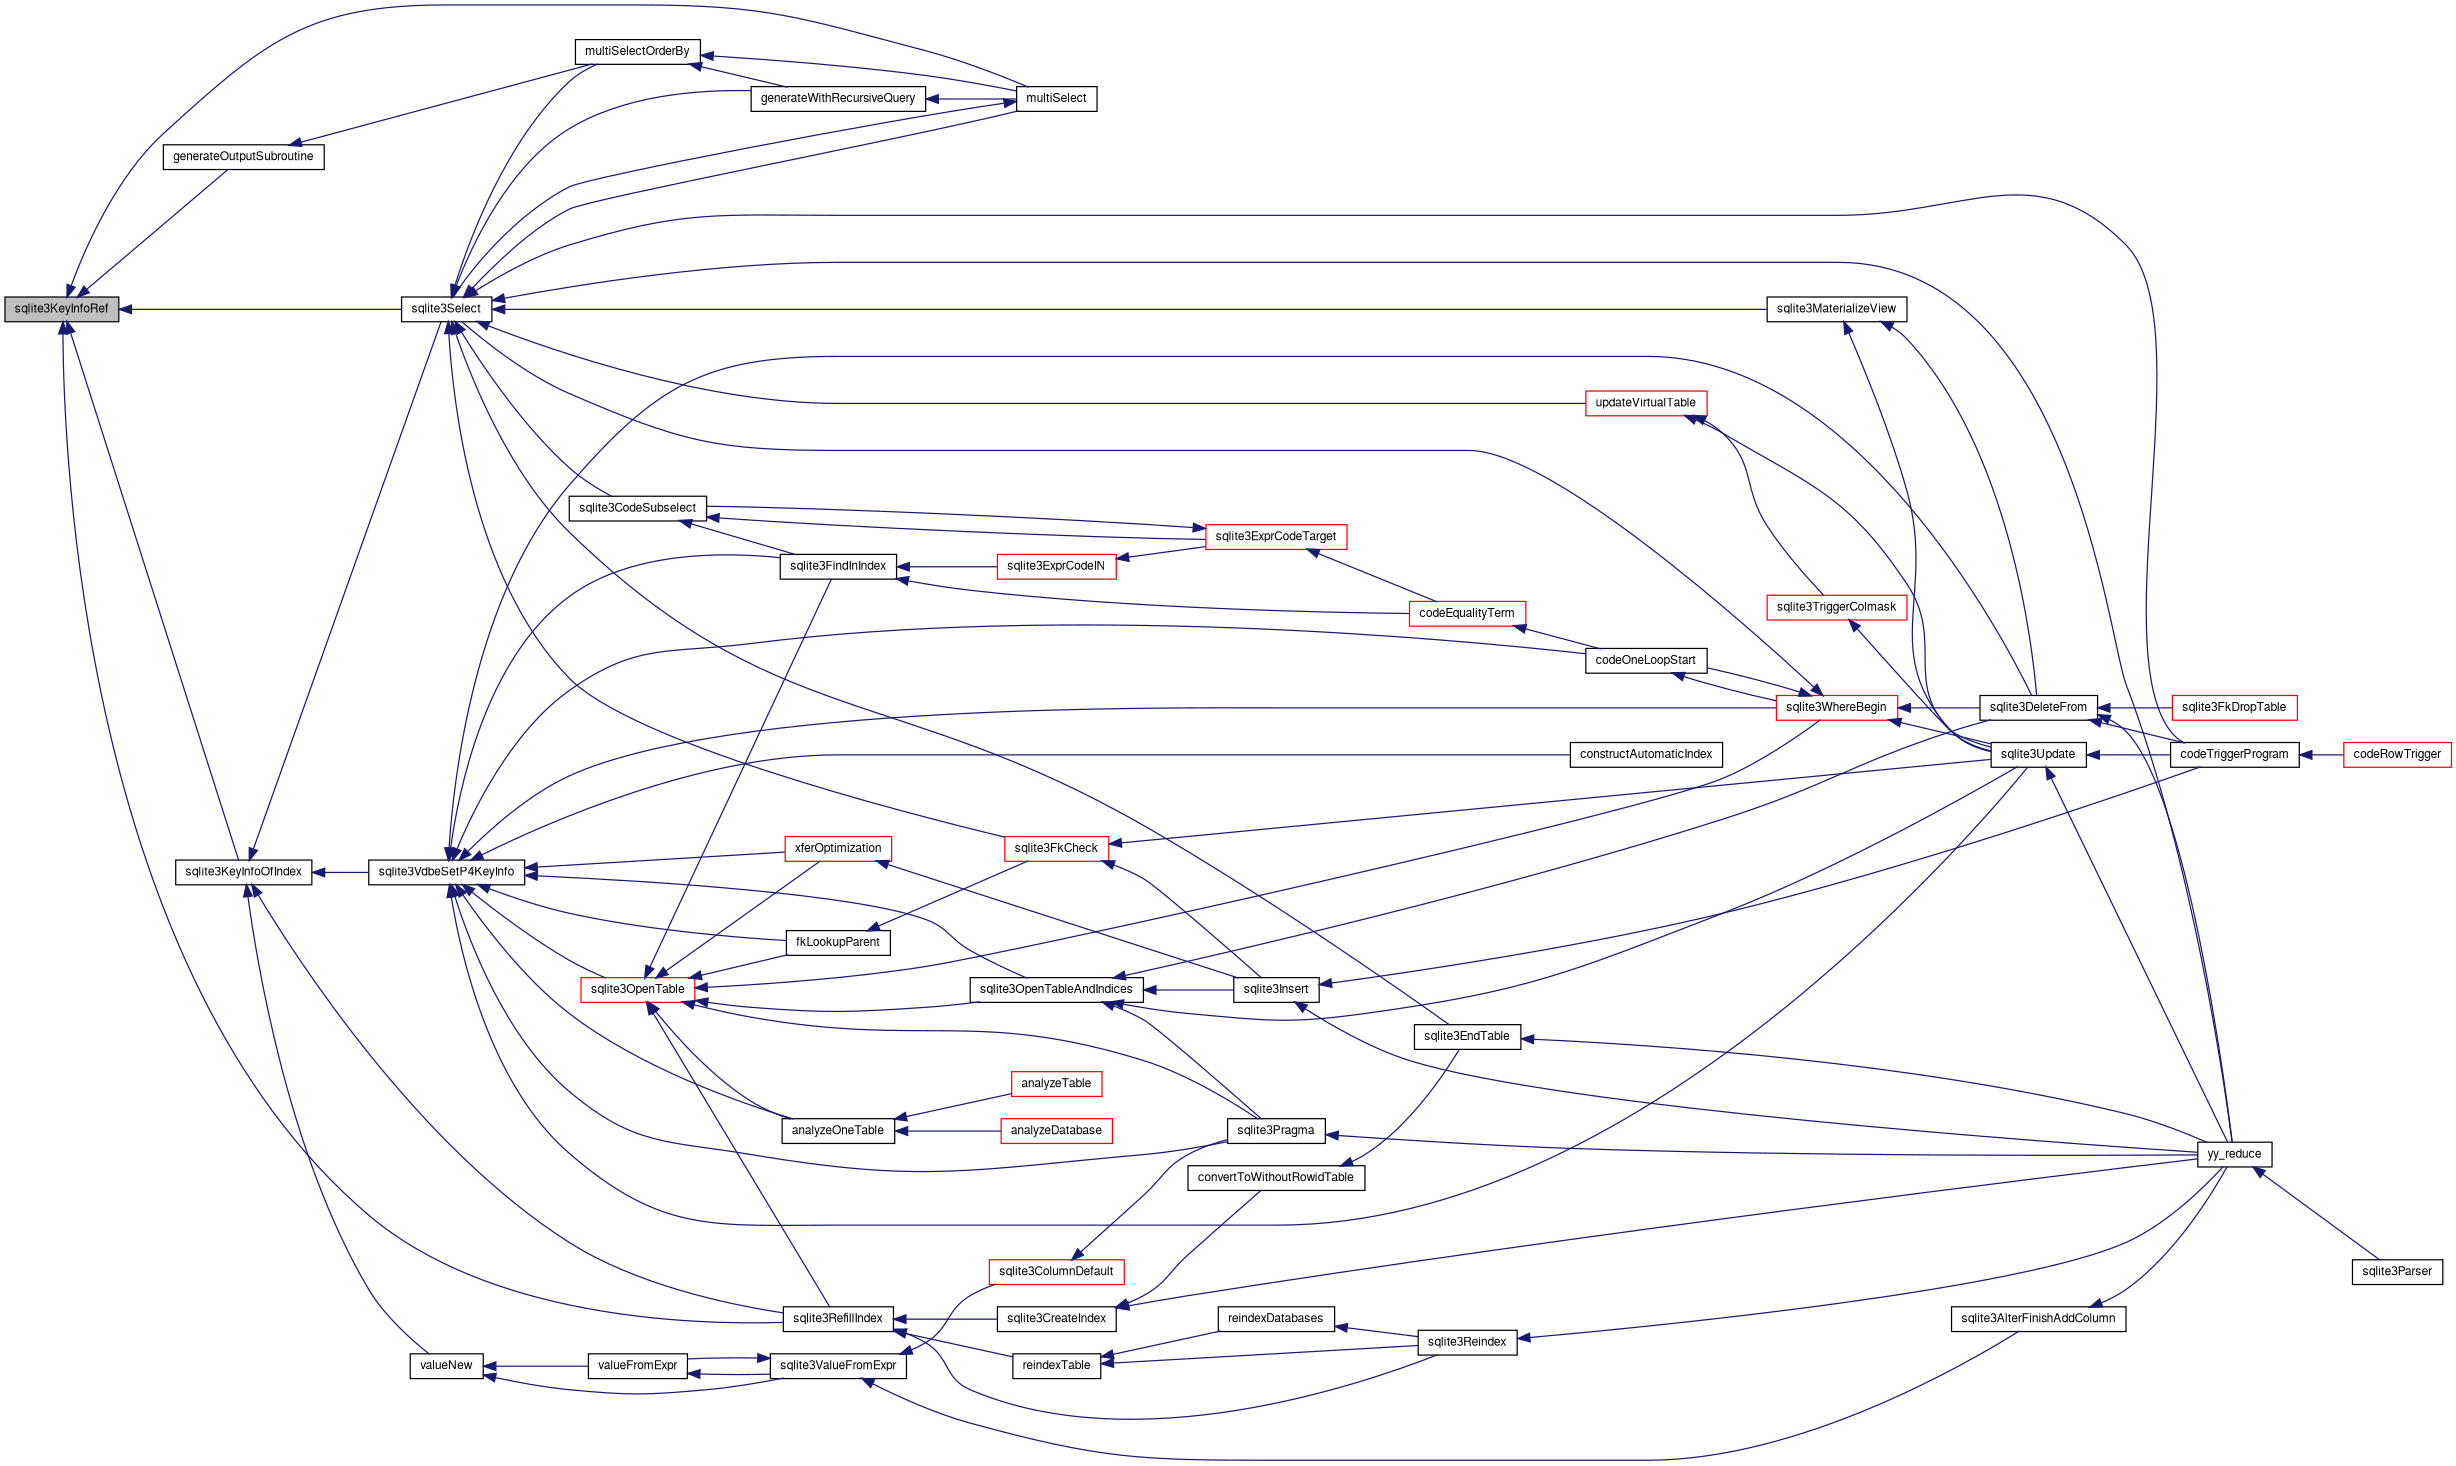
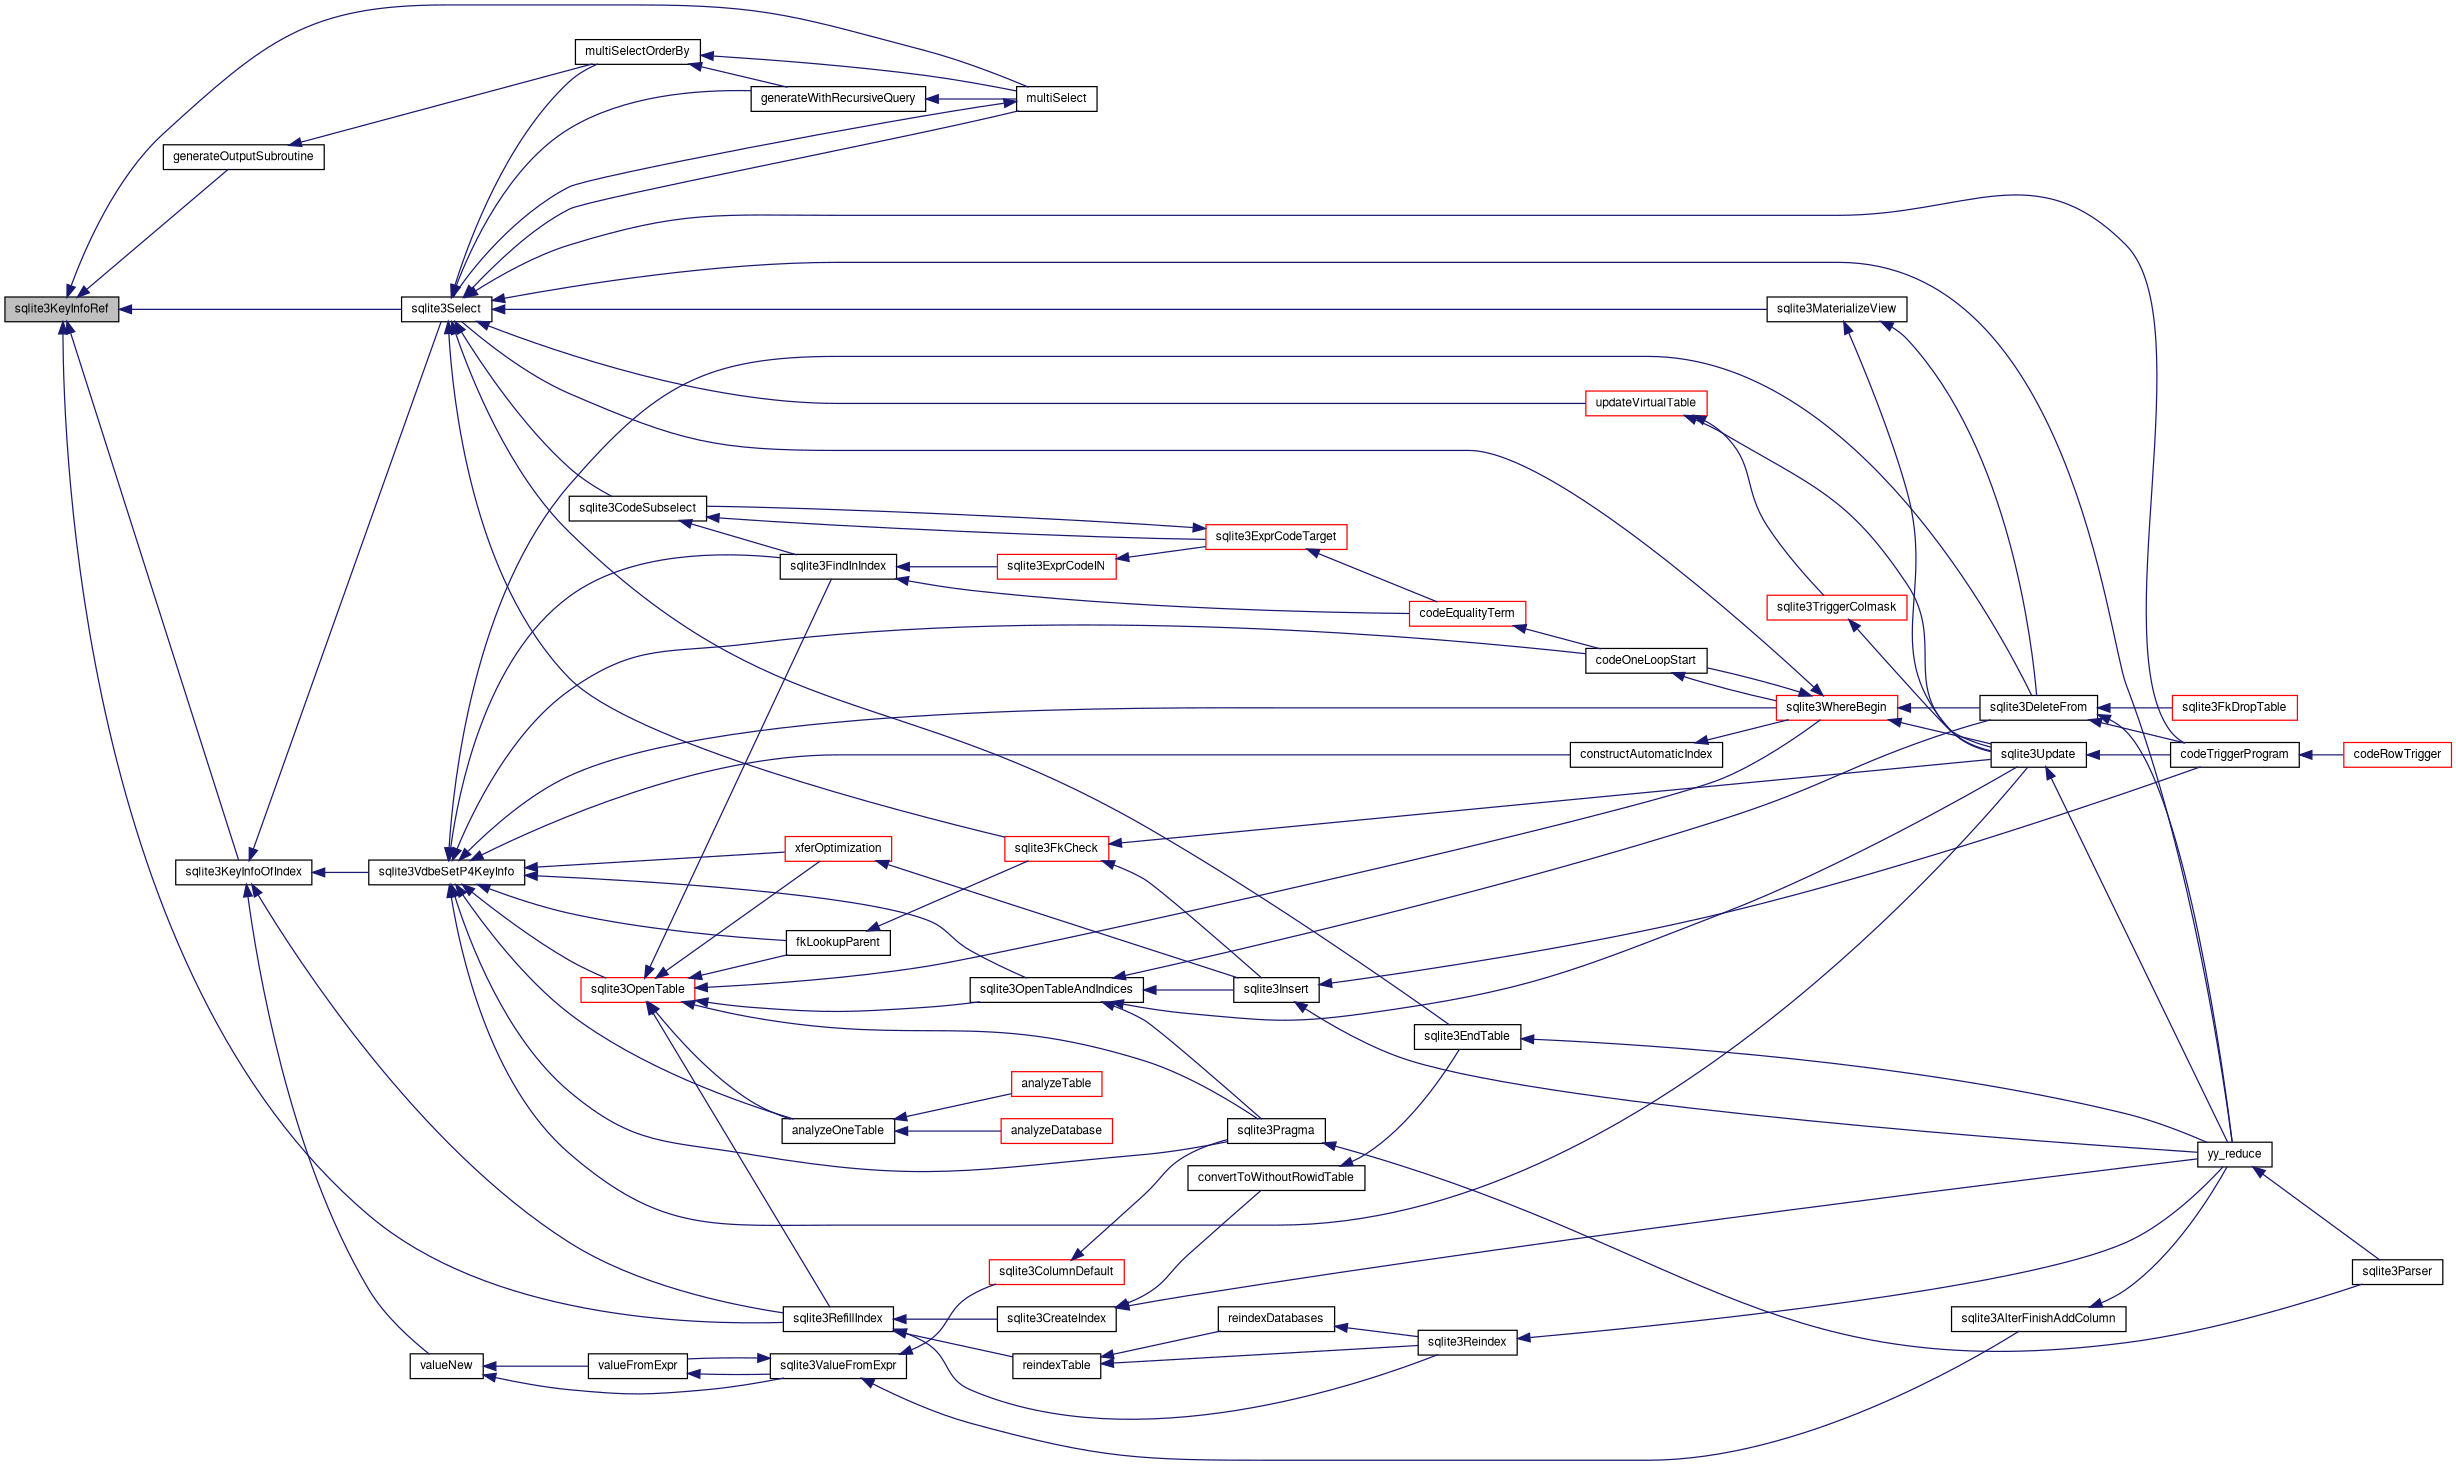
edge "sqlite3WhereBegin" -> "constructAutomaticIndex": added
edge "yy_reduce" -> "sqlite3Pragma": now "sqlite3Parser" -> "sqlite3Pragma"
